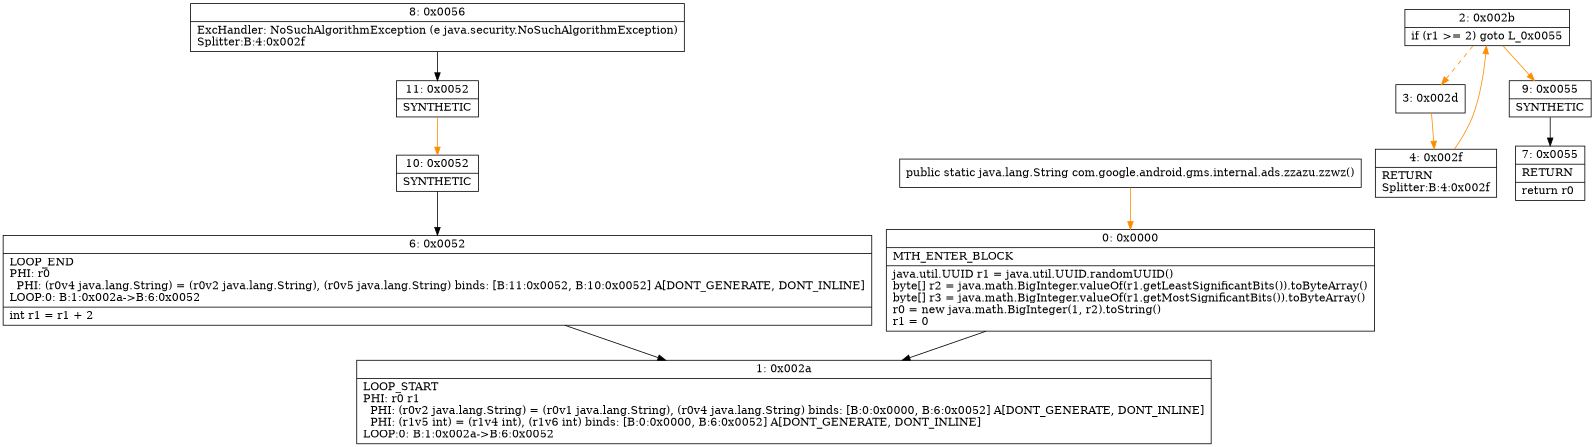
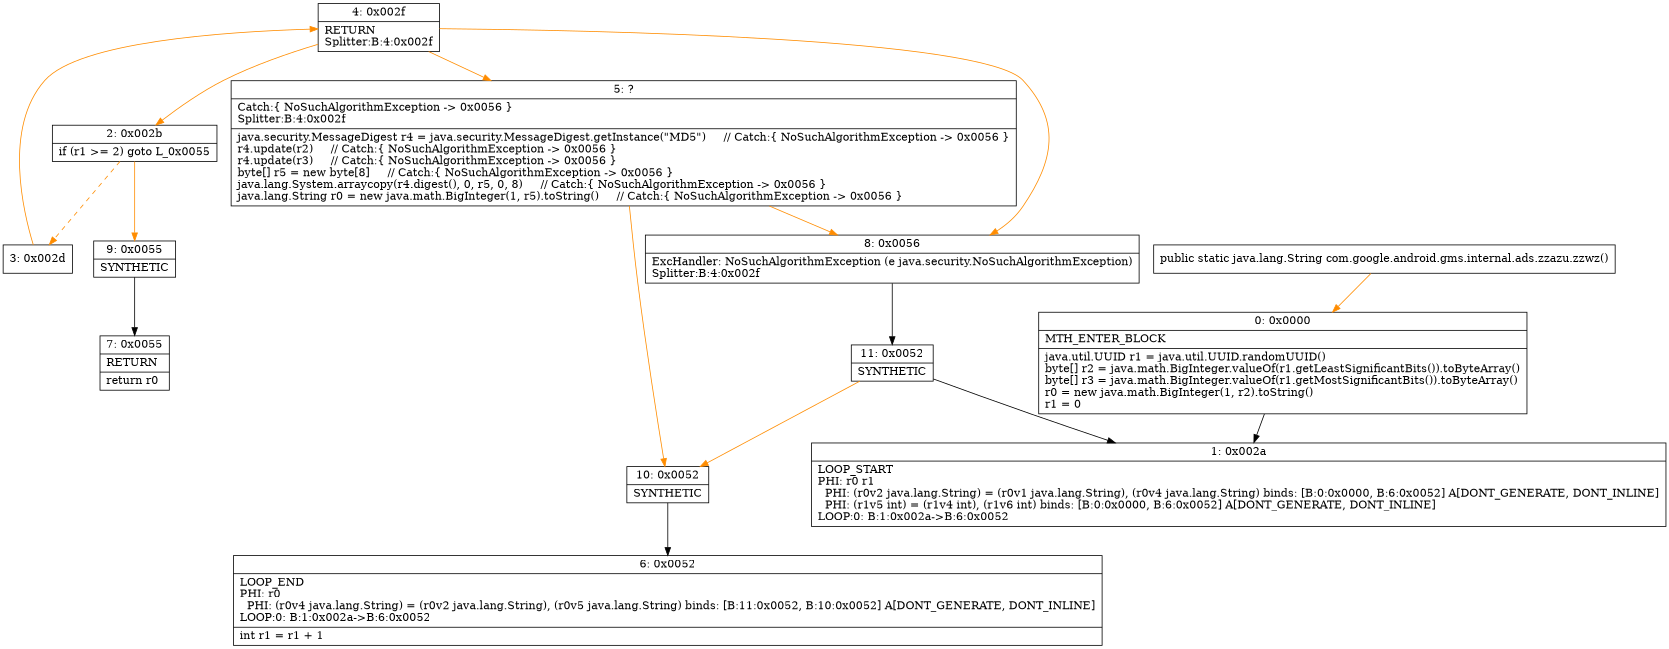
edge "4: 0x002f" -> "8: 0x0056": added
node "5: ?": added
node "6: 0x0052": text "int r1 = r1 + 2" -> "int r1 = r1 + 1"
edge "6: 0x0052" -> "1: 0x002a": now "11: 0x0052" -> "1: 0x002a"
